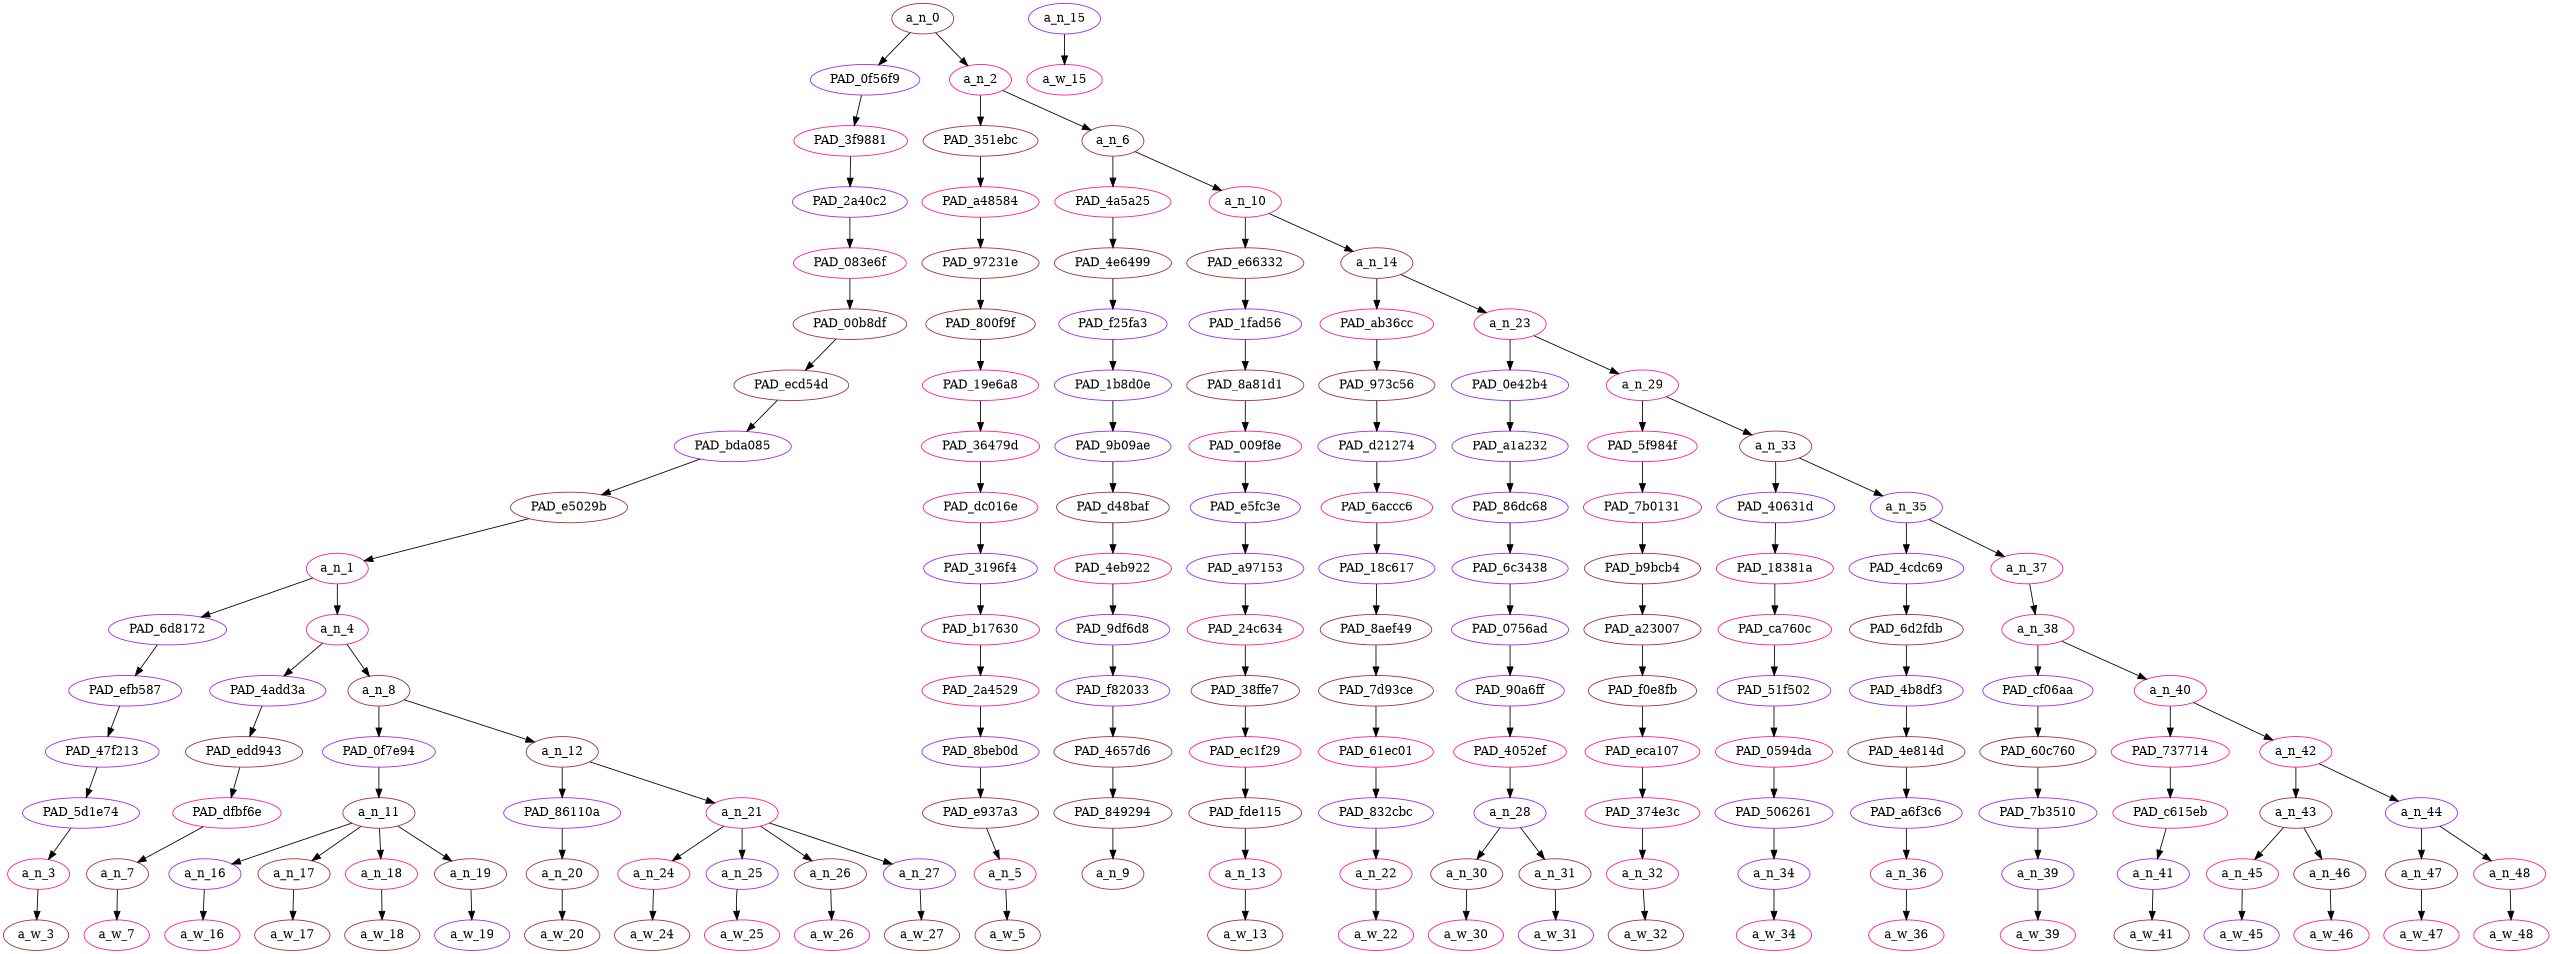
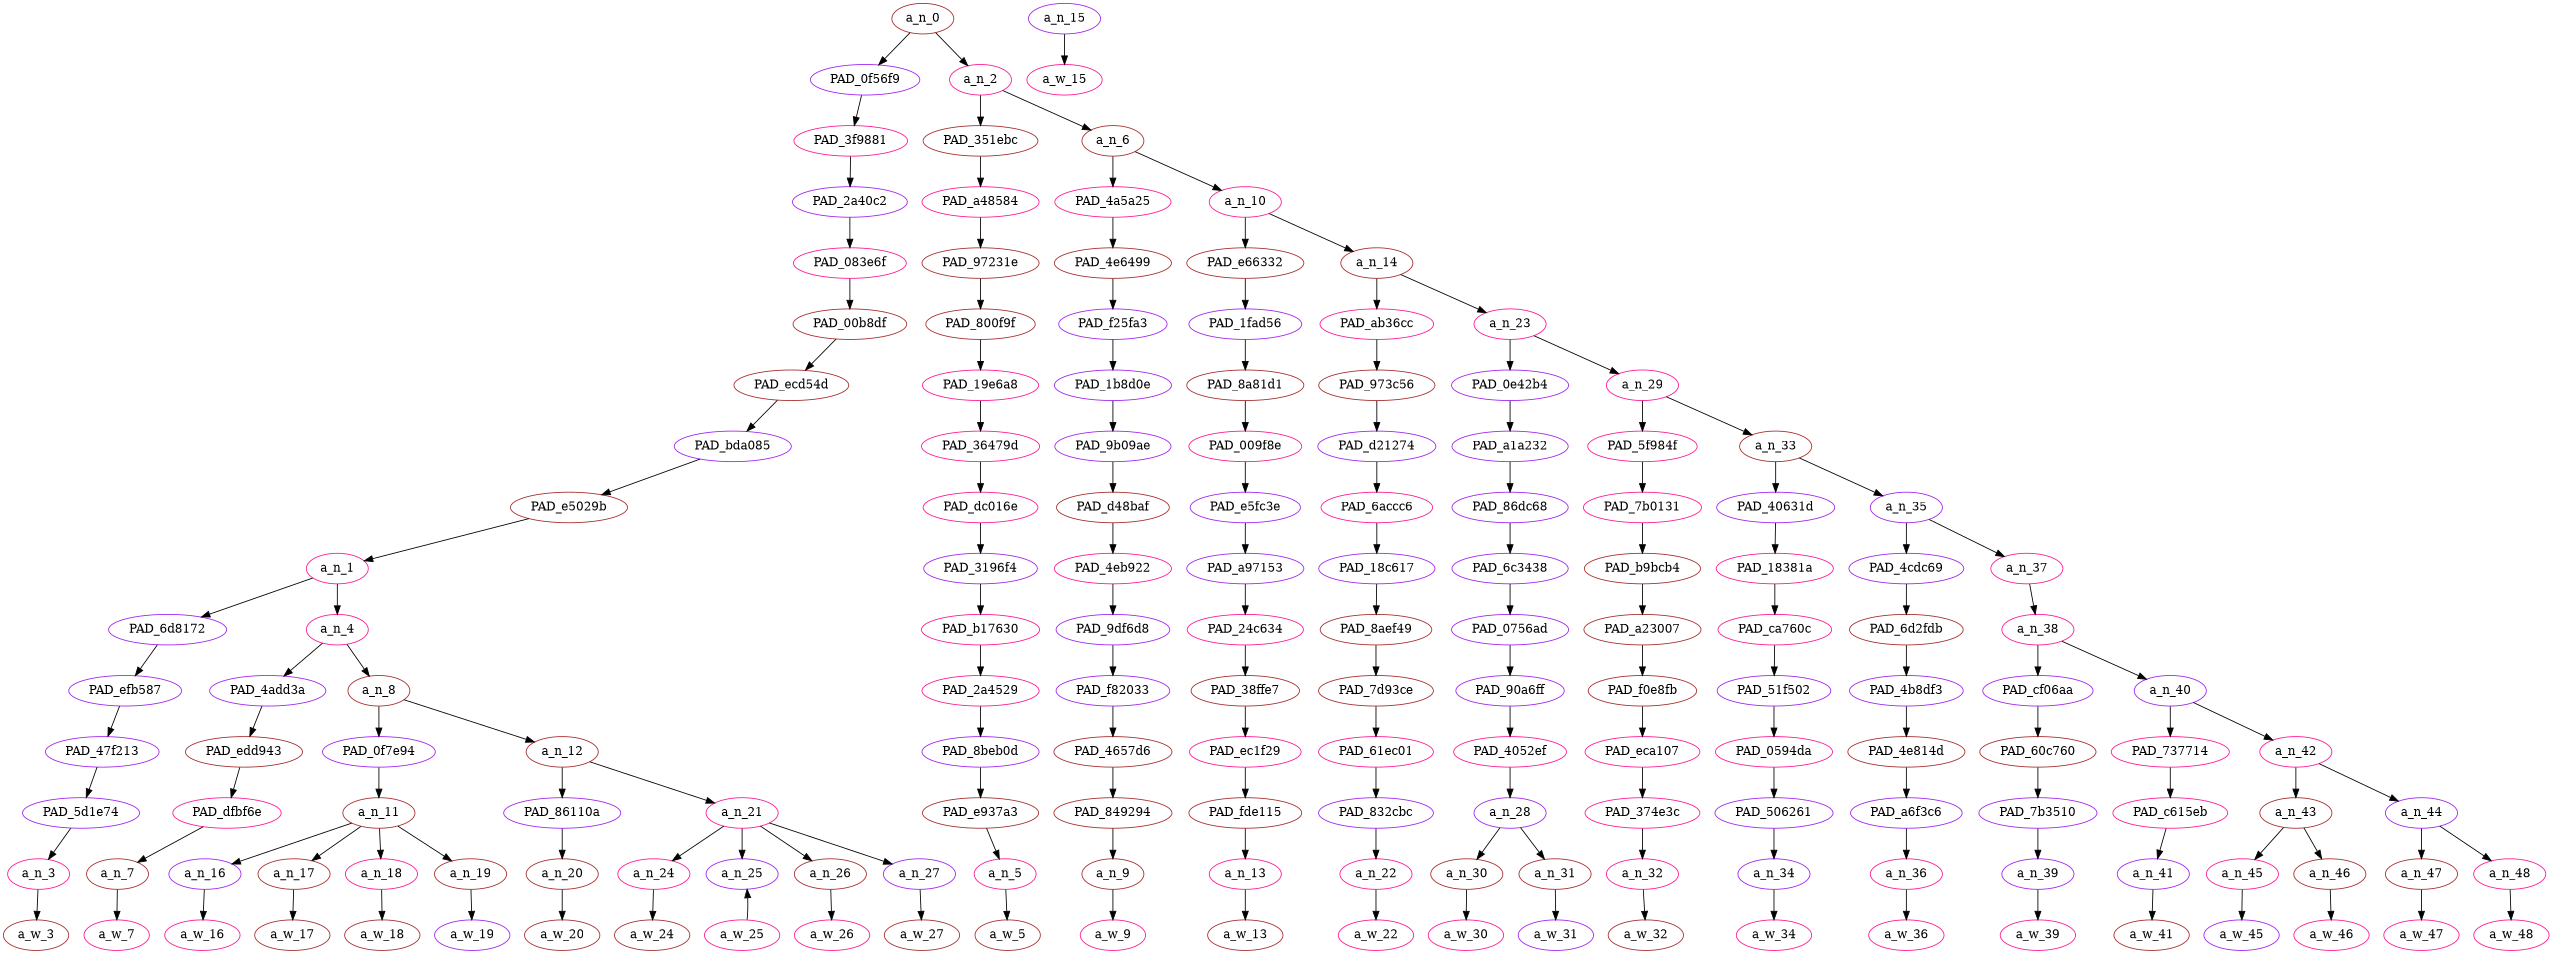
node "a_n_40": color deeppink -> purple
edge "a_n_25" -> "a_w_25": reversed
node "a_w_9": added
